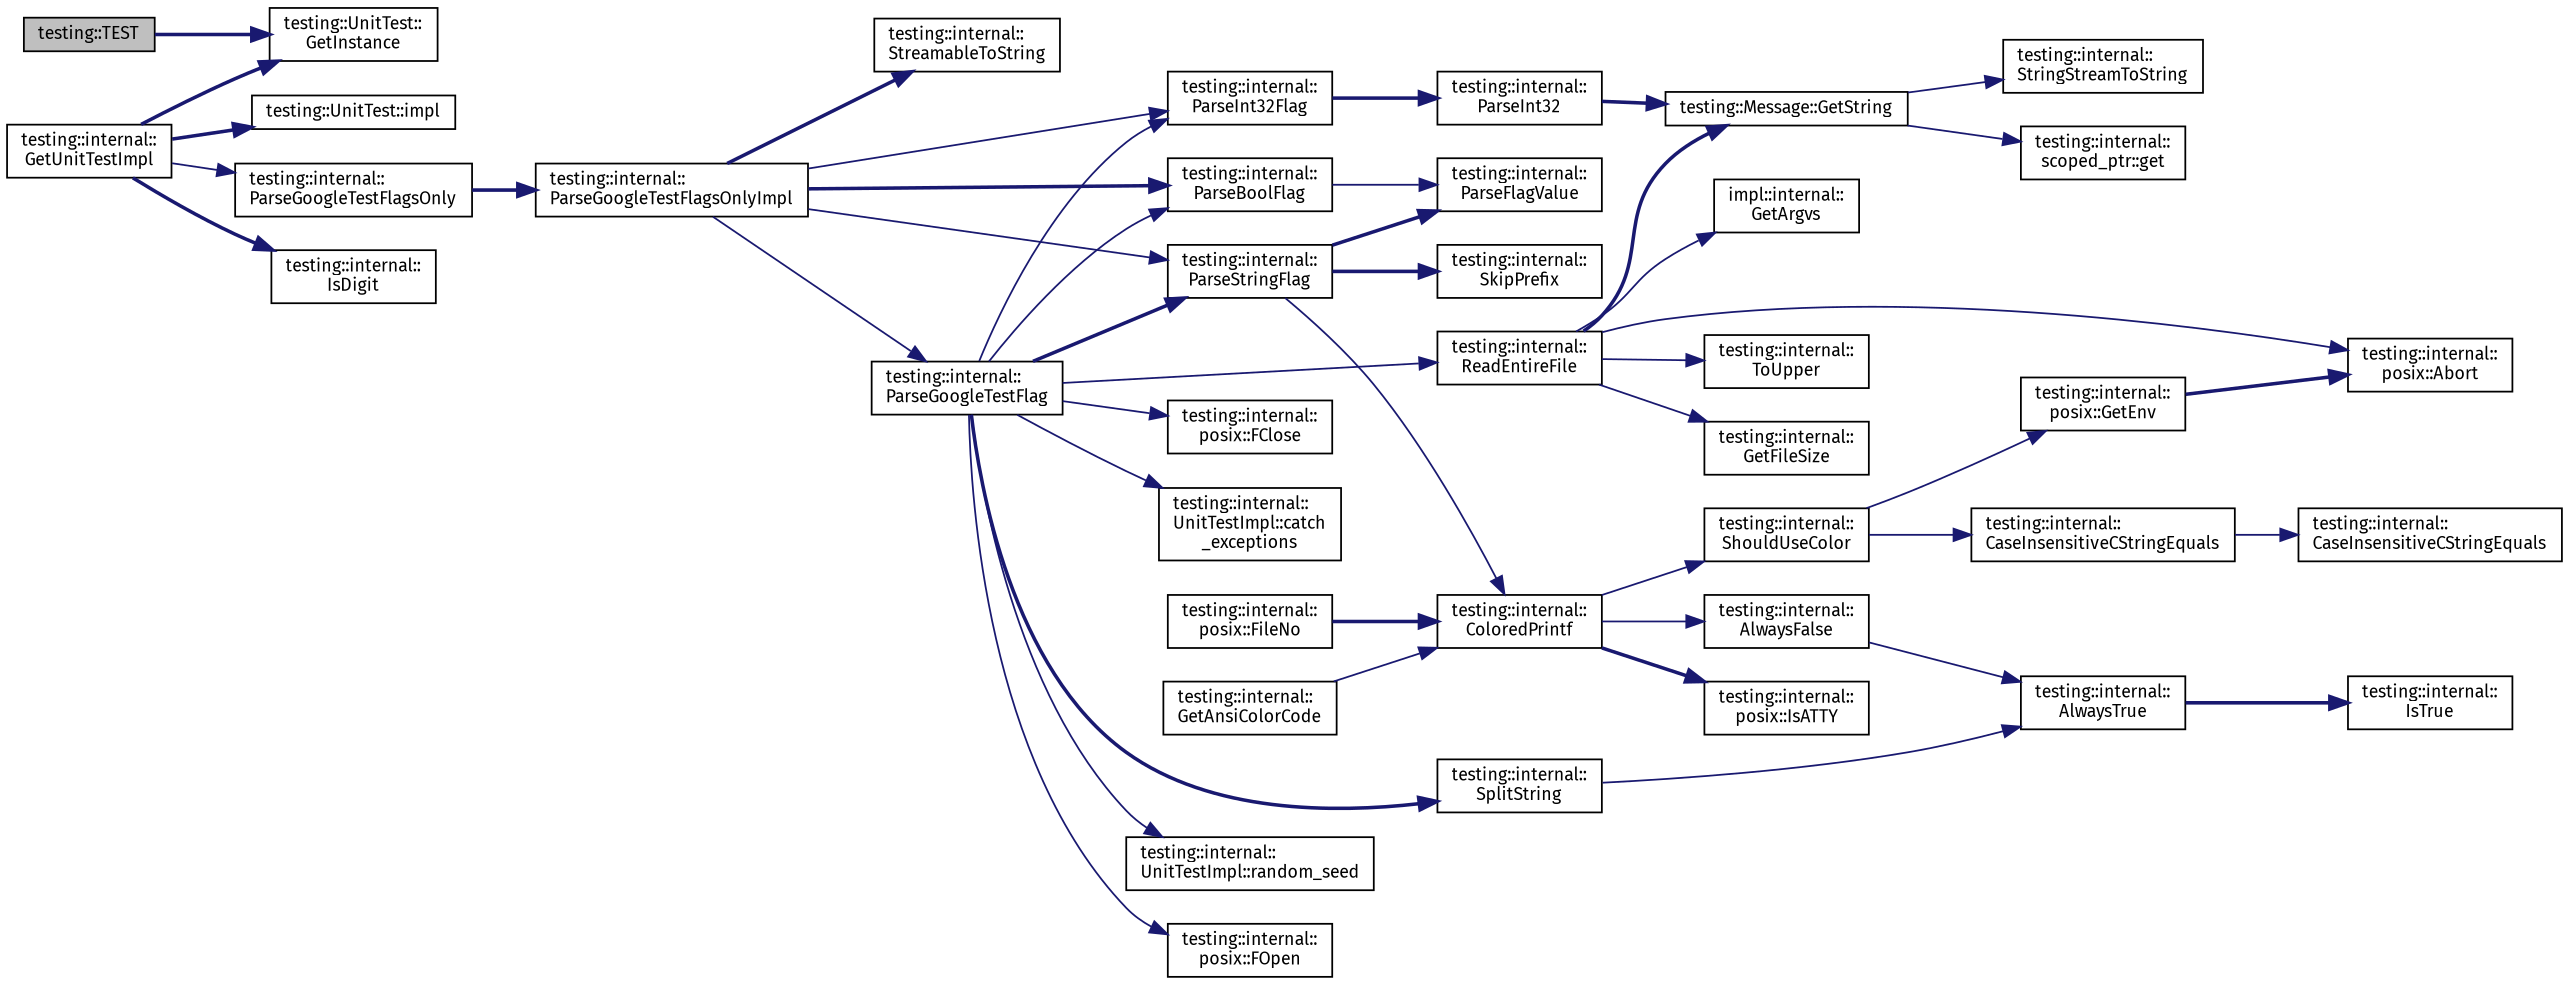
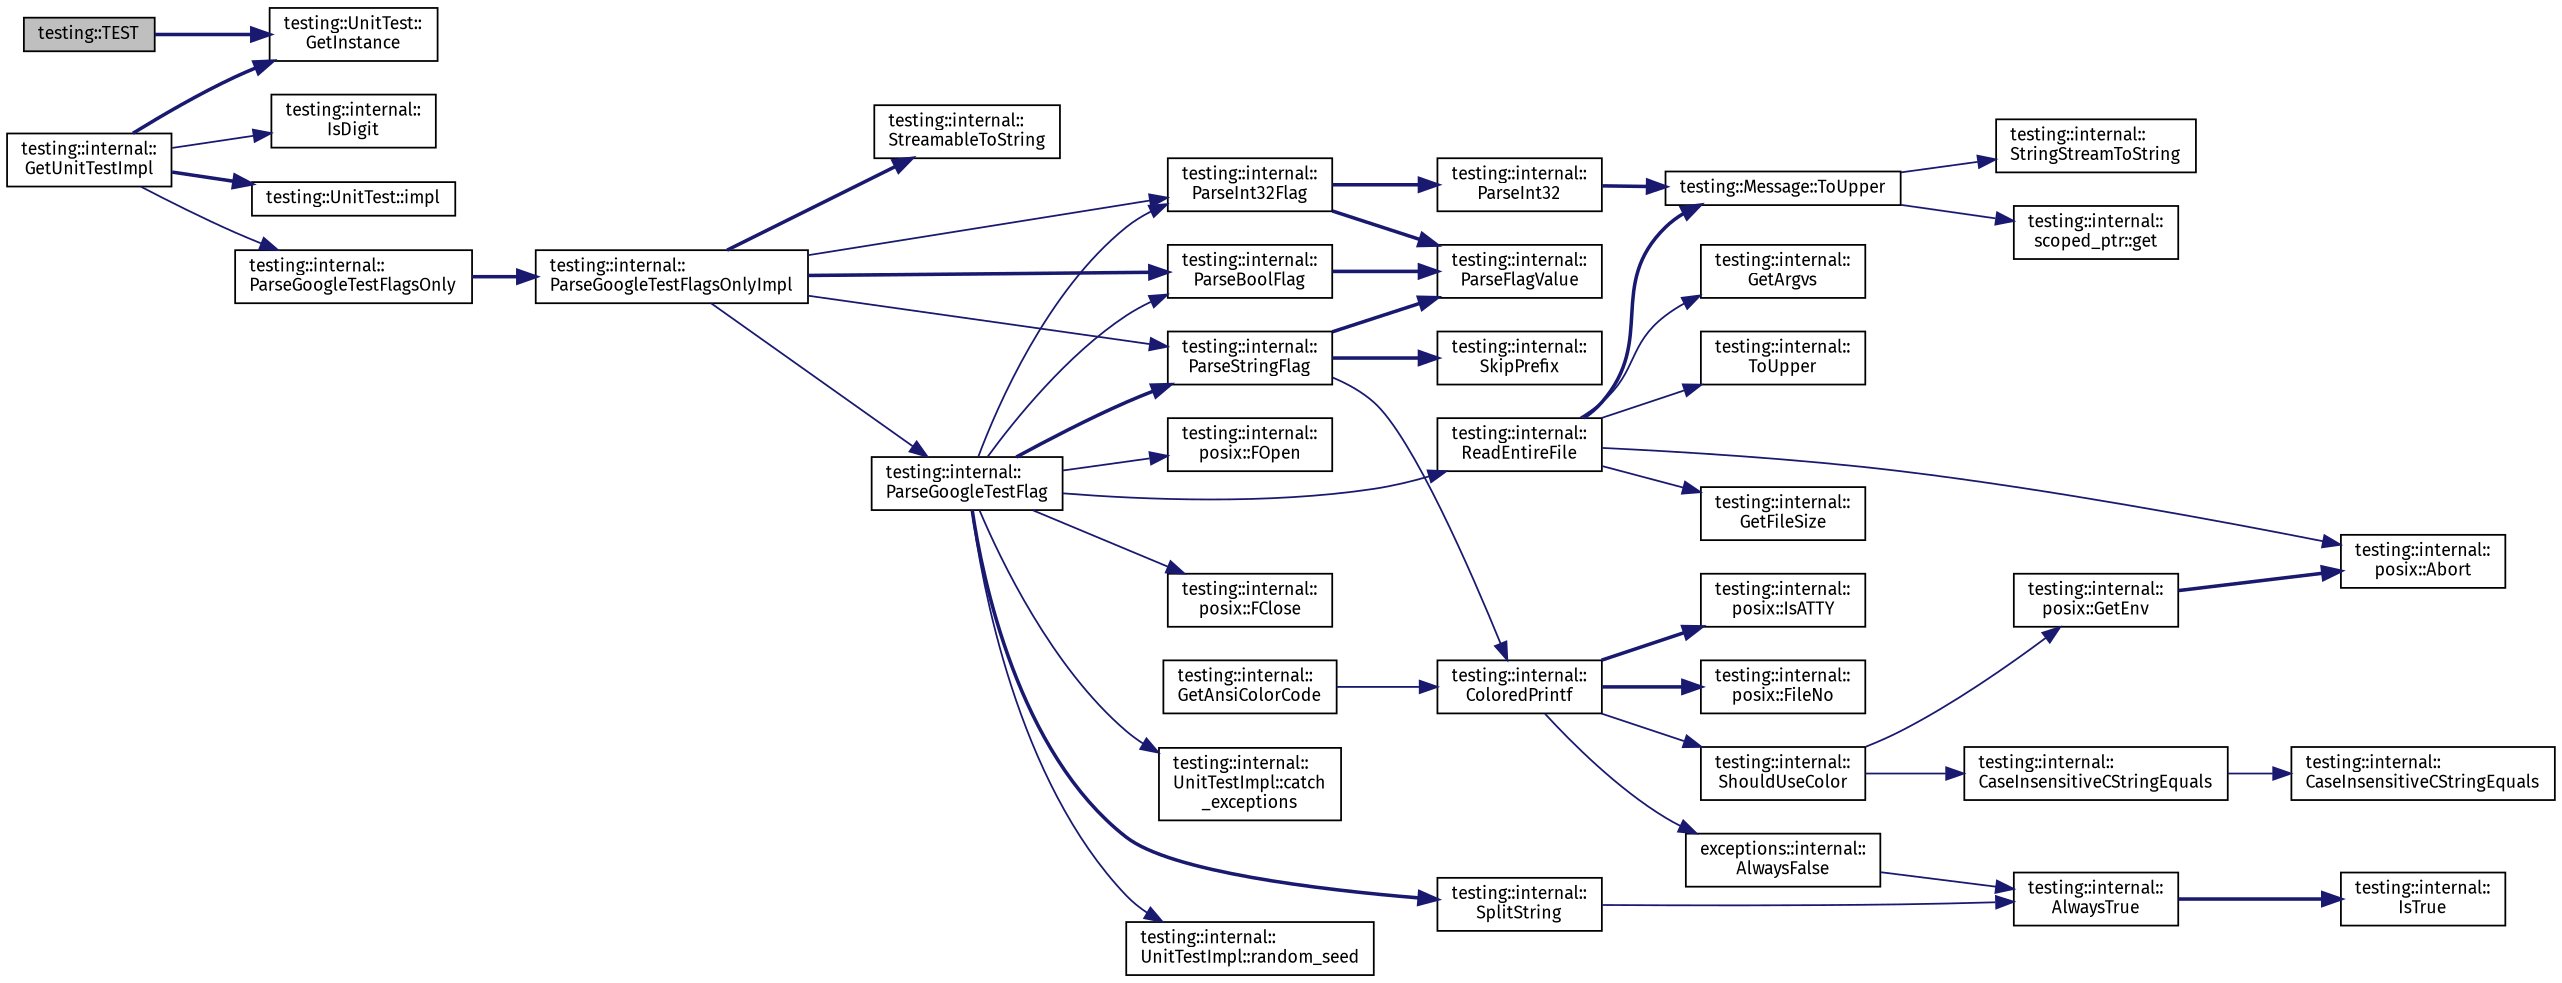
node "testing::Message::GetString": label "testing::Message::GetString" -> "testing::Message::ToUpper"
edge "testing::internal:: ParseBoolFlag" -> "testing::internal:: ParseFlagValue": style solid -> bold
node "impl::internal:: GetArgvs": label "impl::internal:: GetArgvs" -> "testing::internal:: GetArgvs"
edge "testing::internal:: GetUnitTestImpl" -> "testing::internal:: IsDigit": style bold -> solid
edge "testing::internal:: ParseInt32Flag" -> "testing::internal:: ParseFlagValue": added
edge "testing::internal:: posix::FileNo" -> "testing::internal:: ColoredPrintf": reversed
node "testing::internal:: AlwaysFalse": label "testing::internal:: AlwaysFalse" -> "exceptions::internal:: AlwaysFalse"
